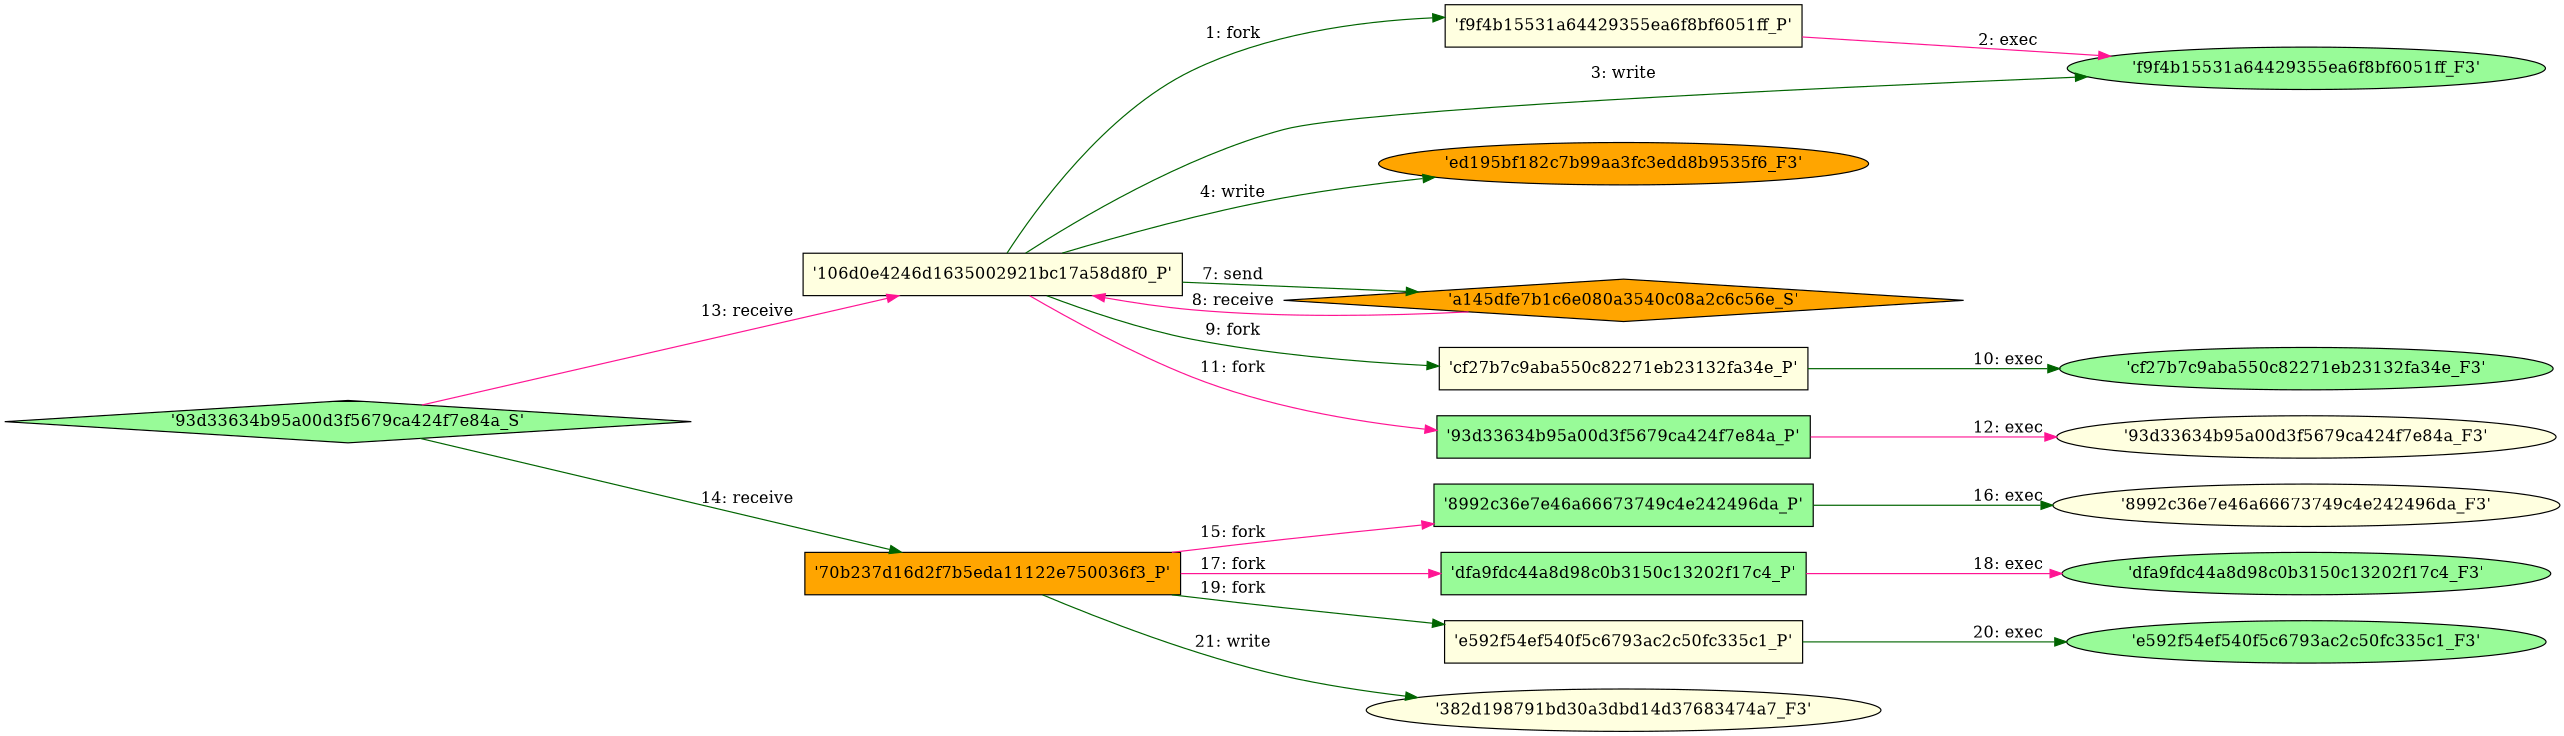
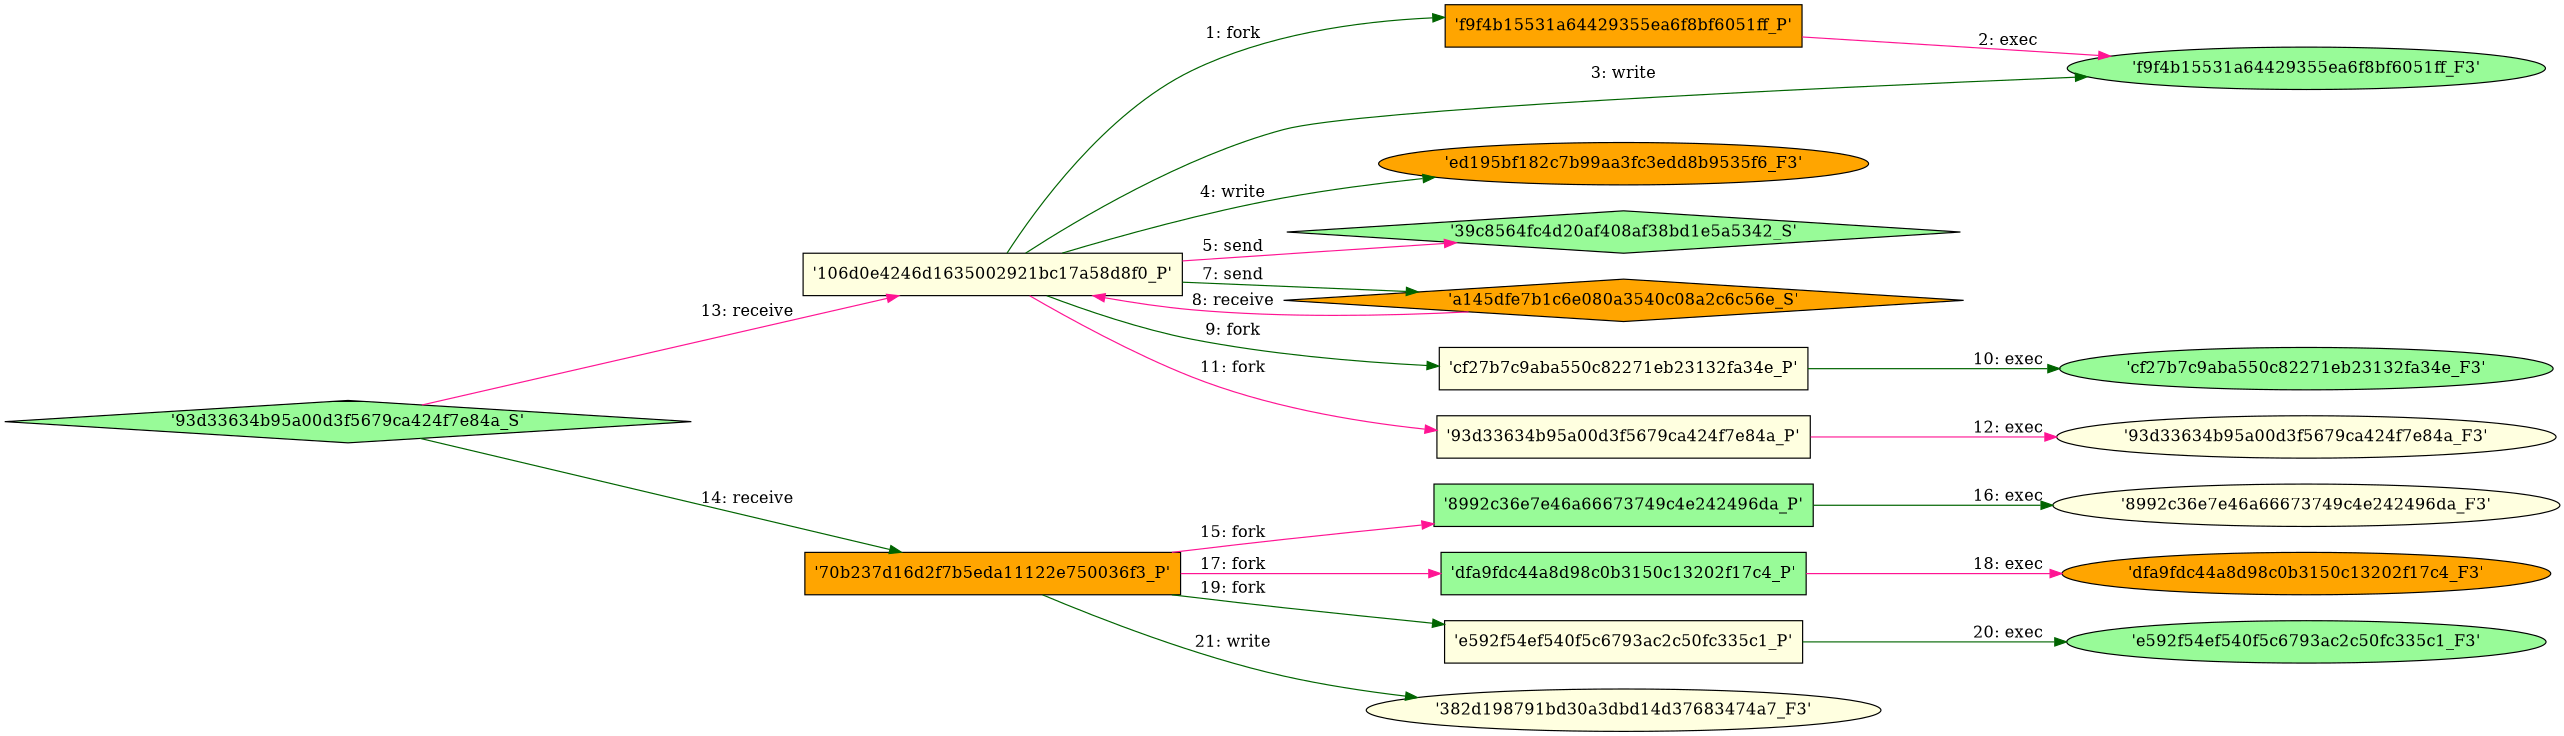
node "'f9f4b15531a64429355ea6f8bf6051ff_P'": fillcolor lightyellow -> orange
node "'39c8564fc4d20af408af38bd1e5a5342_S'": added
node "'93d33634b95a00d3f5679ca424f7e84a_P'": fillcolor palegreen -> lightyellow
node "'dfa9fdc44a8d98c0b3150c13202f17c4_F3'": fillcolor palegreen -> orange
